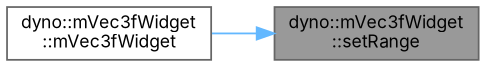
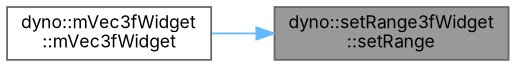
node "dyno::mVec3fWidget ::setRange": label "dyno::mVec3fWidget ::setRange" -> "dyno::setRange3fWidget ::setRange"
